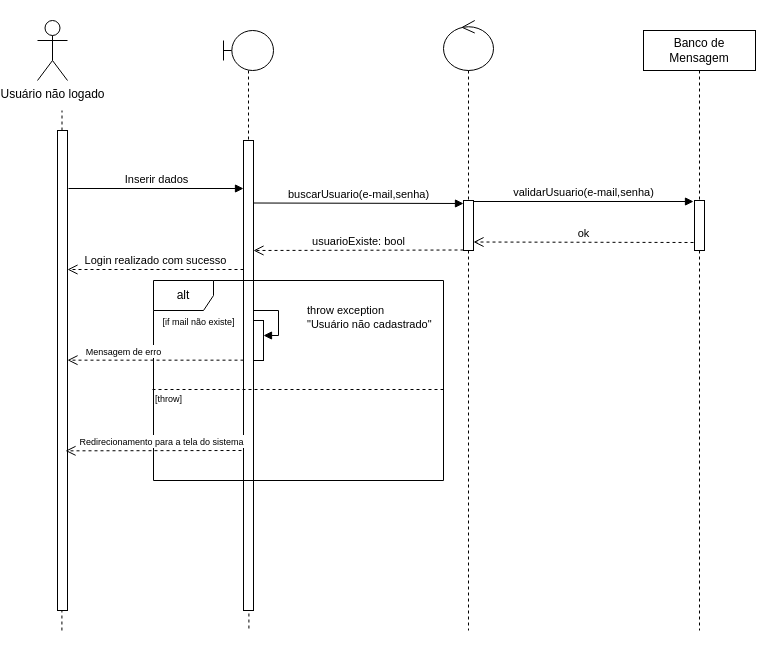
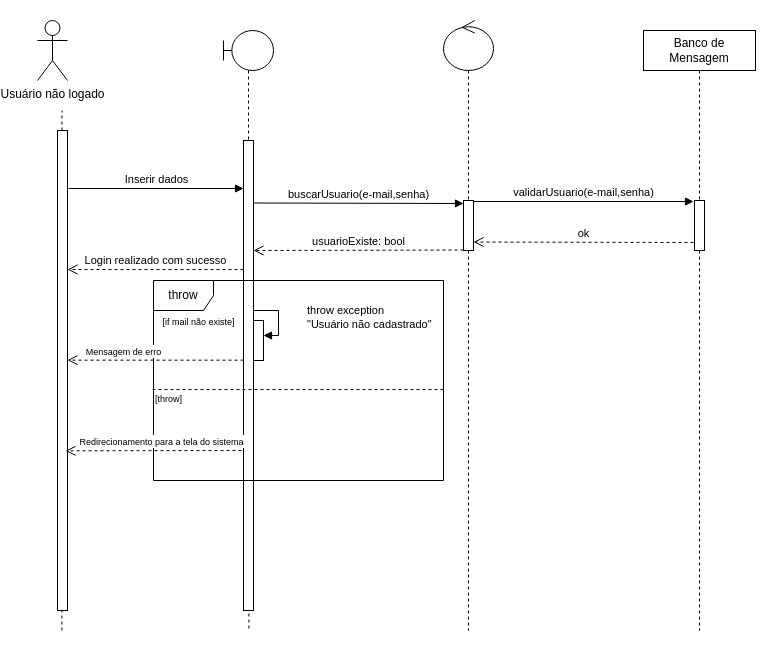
node "alt": label "alt" -> "throw"
